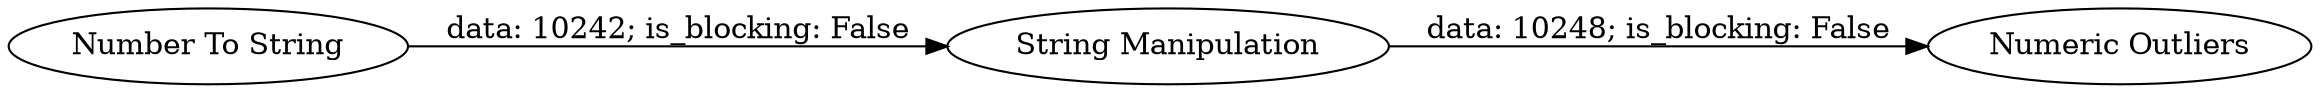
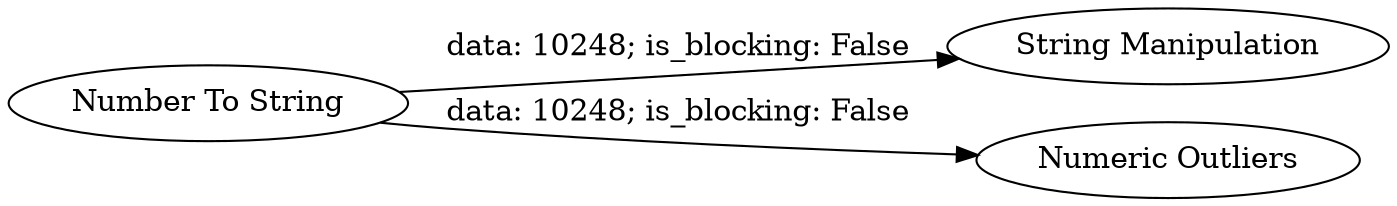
edge "Number To String" -> "String Manipulation": label "data: 10242; is_blocking: False" -> "data: 10248; is_blocking: False"
edge "String Manipulation" -> "Numeric Outliers": now "Number To String" -> "Numeric Outliers"
